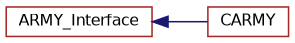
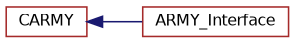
edge "CARMY" -> "ARMY_Interface": reversed
